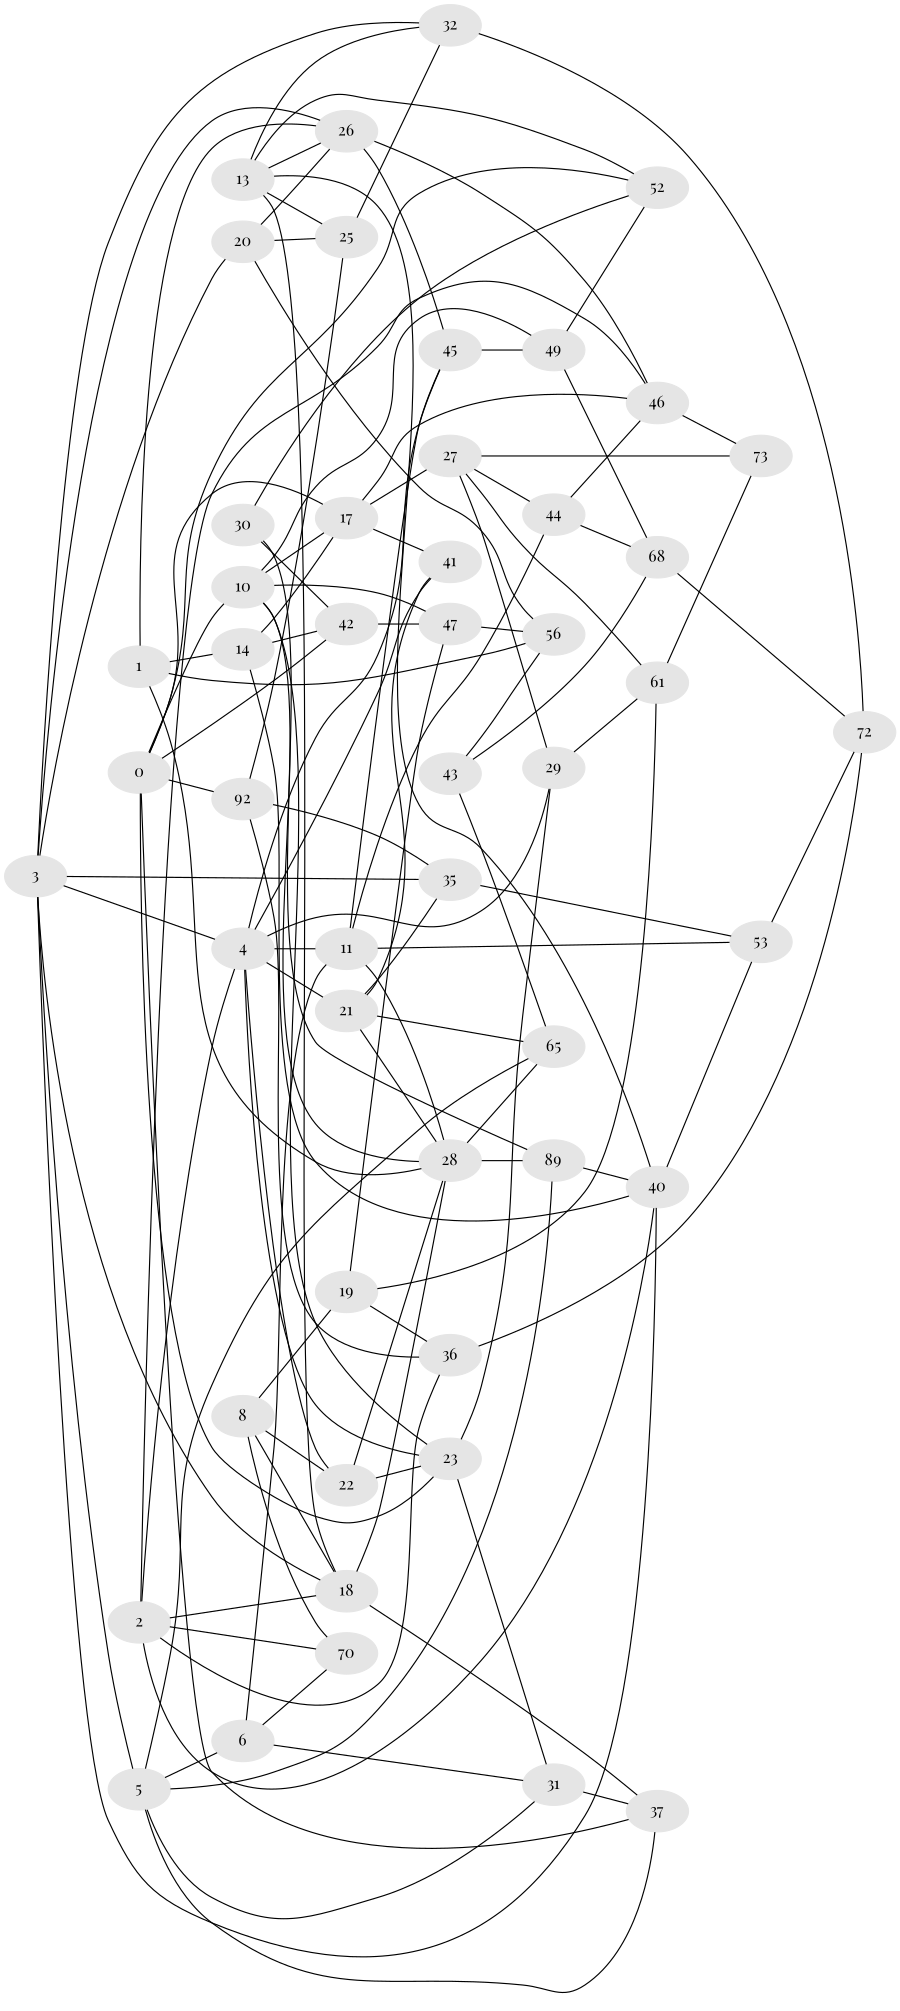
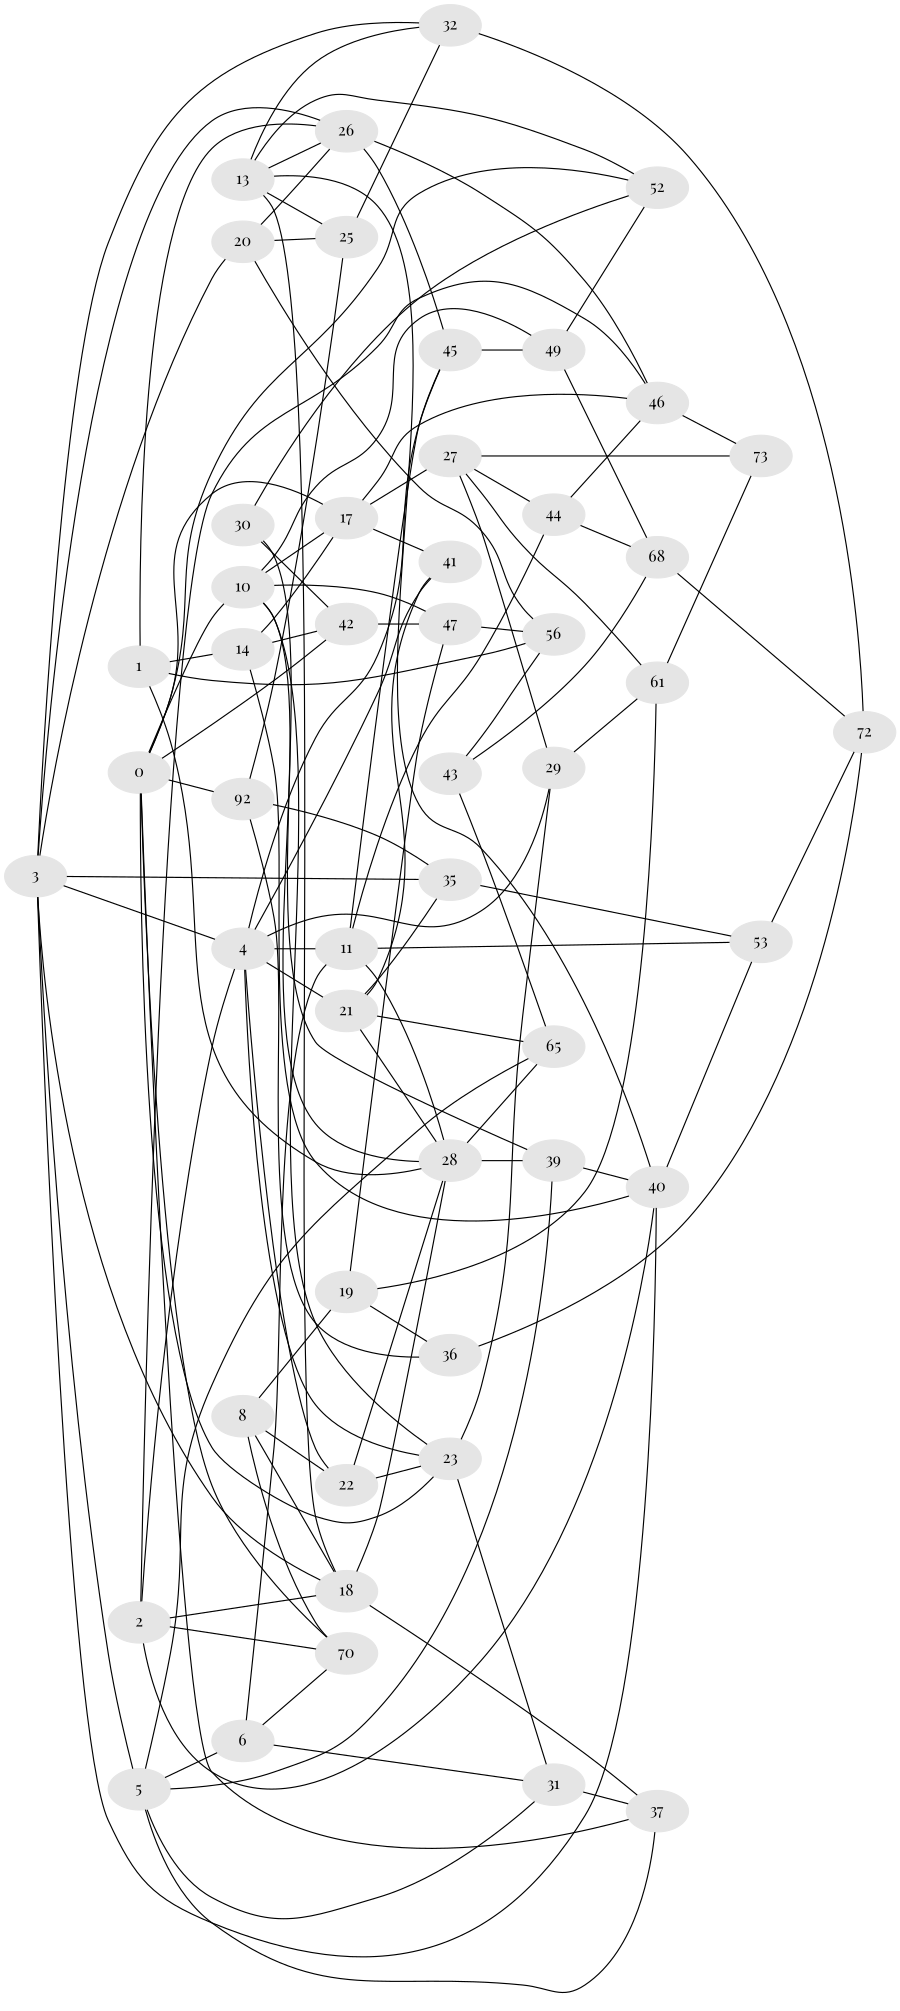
node "89": label "89" -> "39"
edge "0" -- "70": added
edge "36" -- "2": removed
